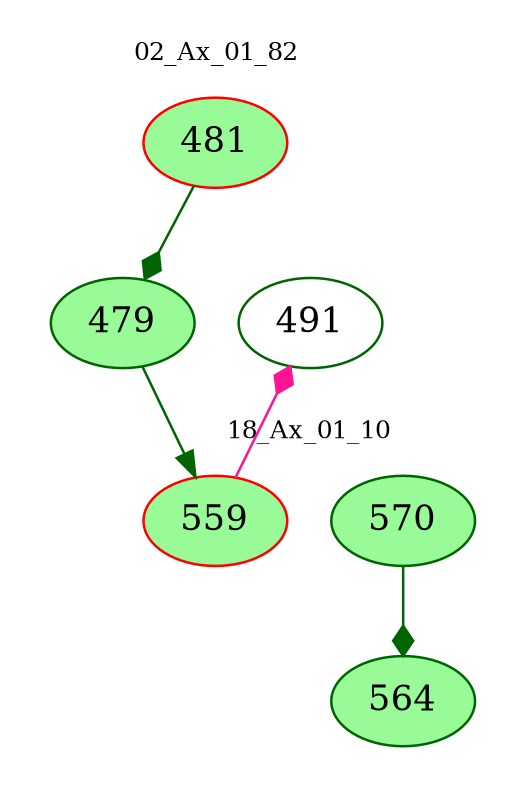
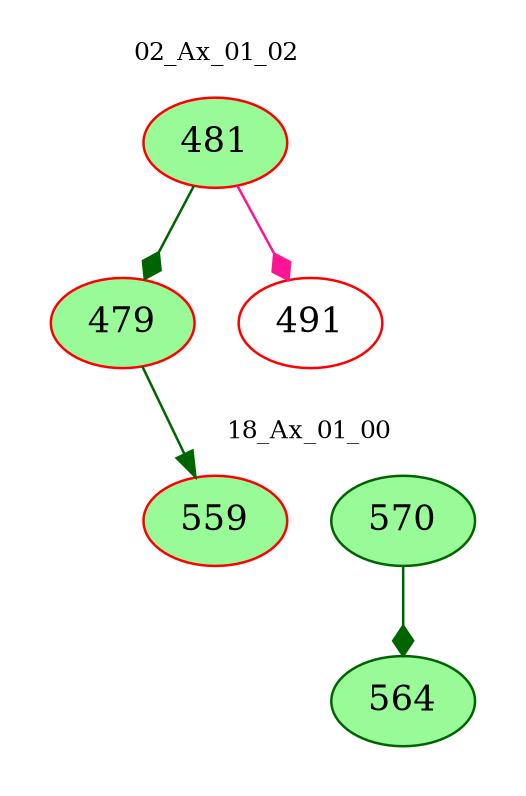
cluster "02_Ax_01_82": label "02_Ax_01_82" -> "02_Ax_01_02"
node "479": color darkgreen -> red
node "491": color darkgreen -> red
cluster "18_Ax_01_10": label "18_Ax_01_10" -> "18_Ax_01_00"
edge "559" -> "491": now "481" -> "491"
